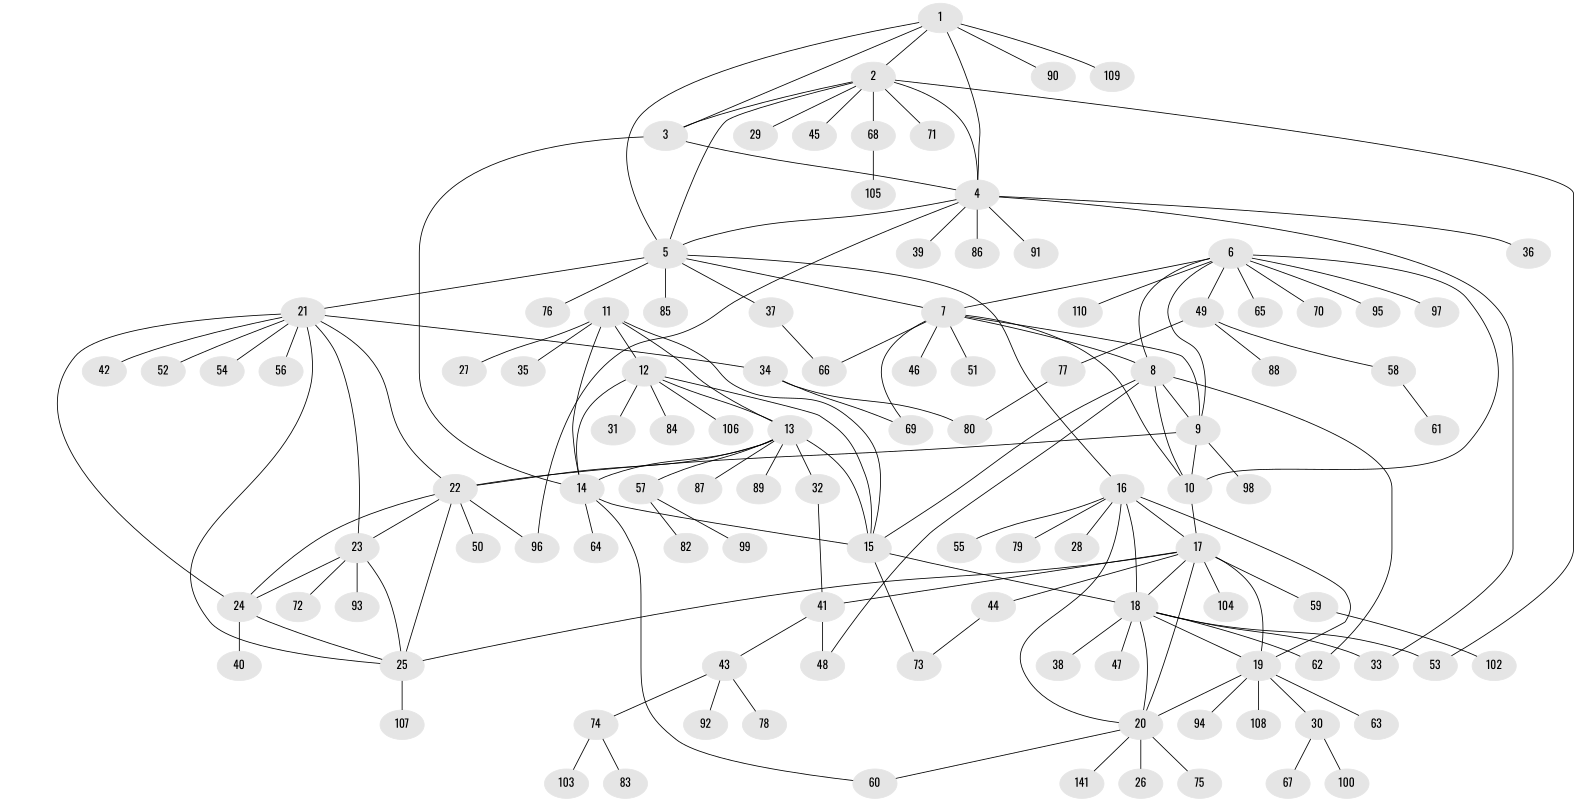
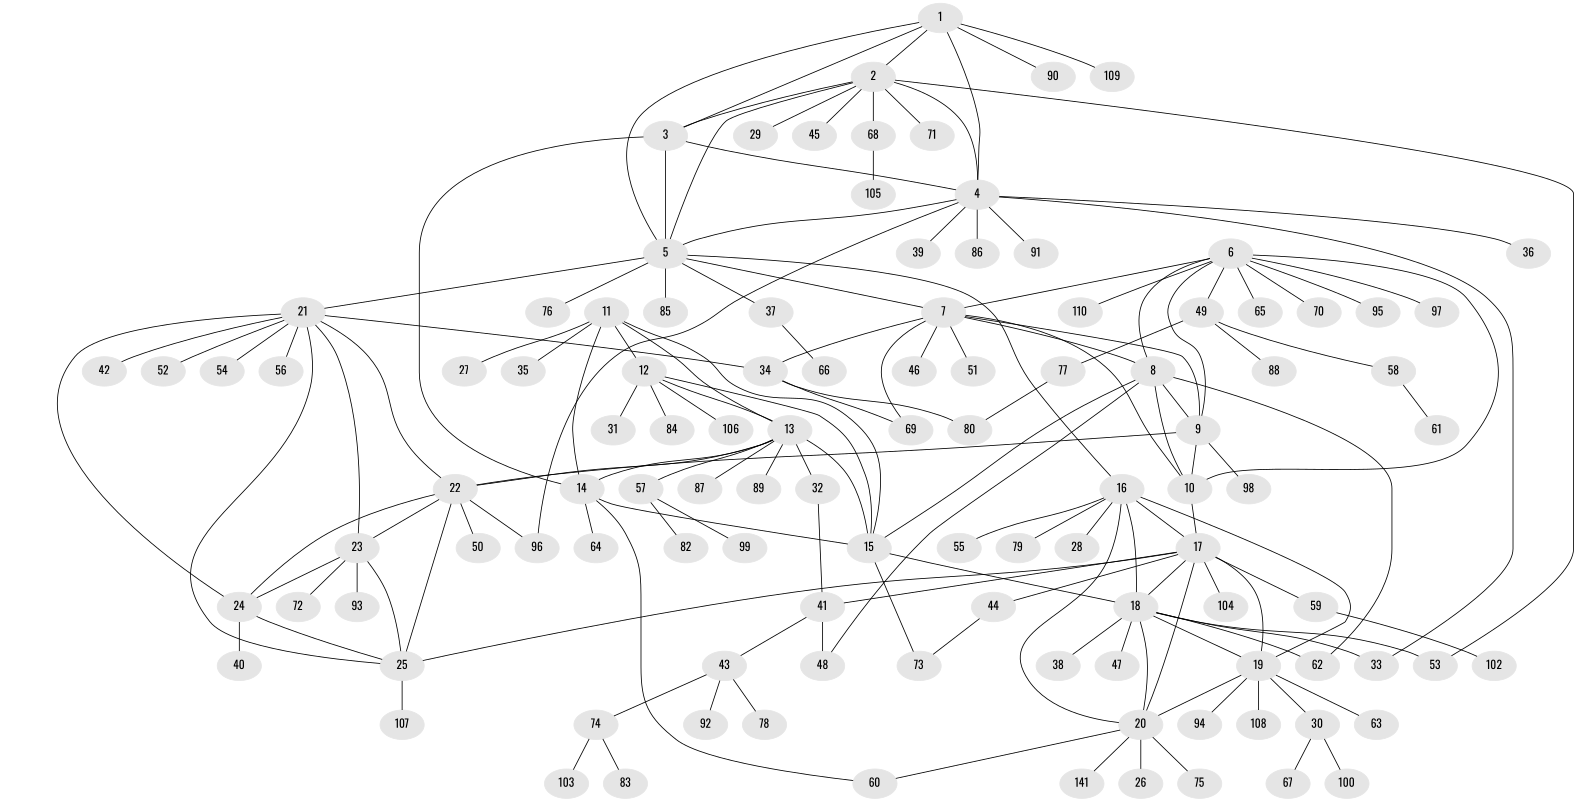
edge "3" -- "5": added
edge "7" -- "66": now "7" -- "34"
edge "12" -- "14": removed
